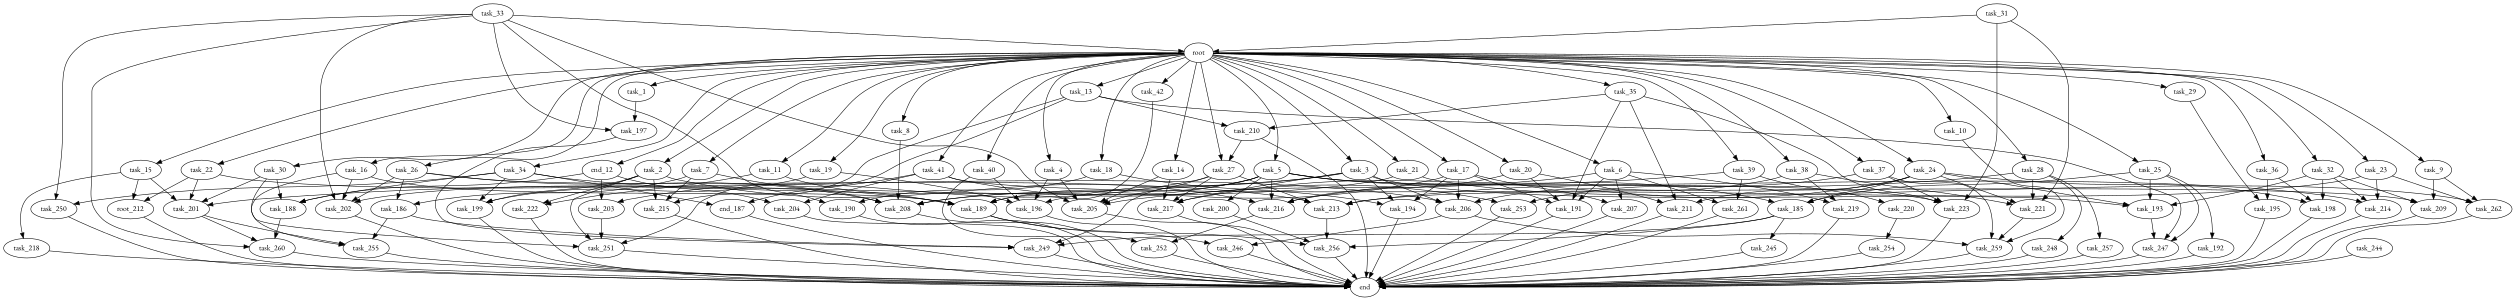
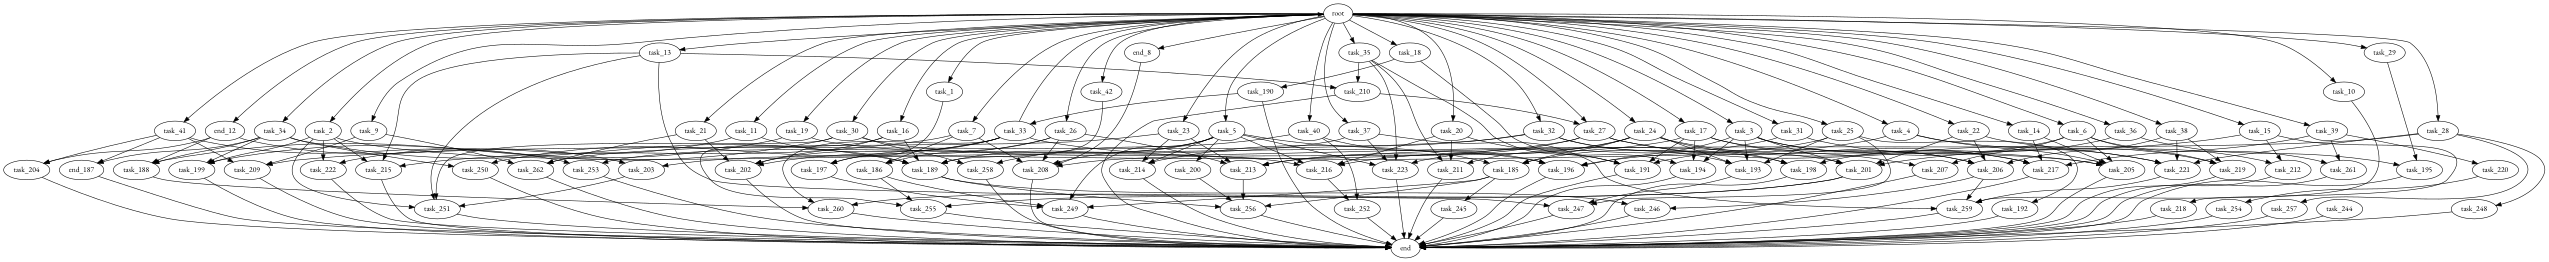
edge "task_31" -> "root": reversed
edge "task_33" -> "task_190": reversed
node "task_8": label "task_8" -> "end_8"
edge "task_4" -> "task_219": added
node "task_258": added
node "root_212": label "root_212" -> "task_212"
